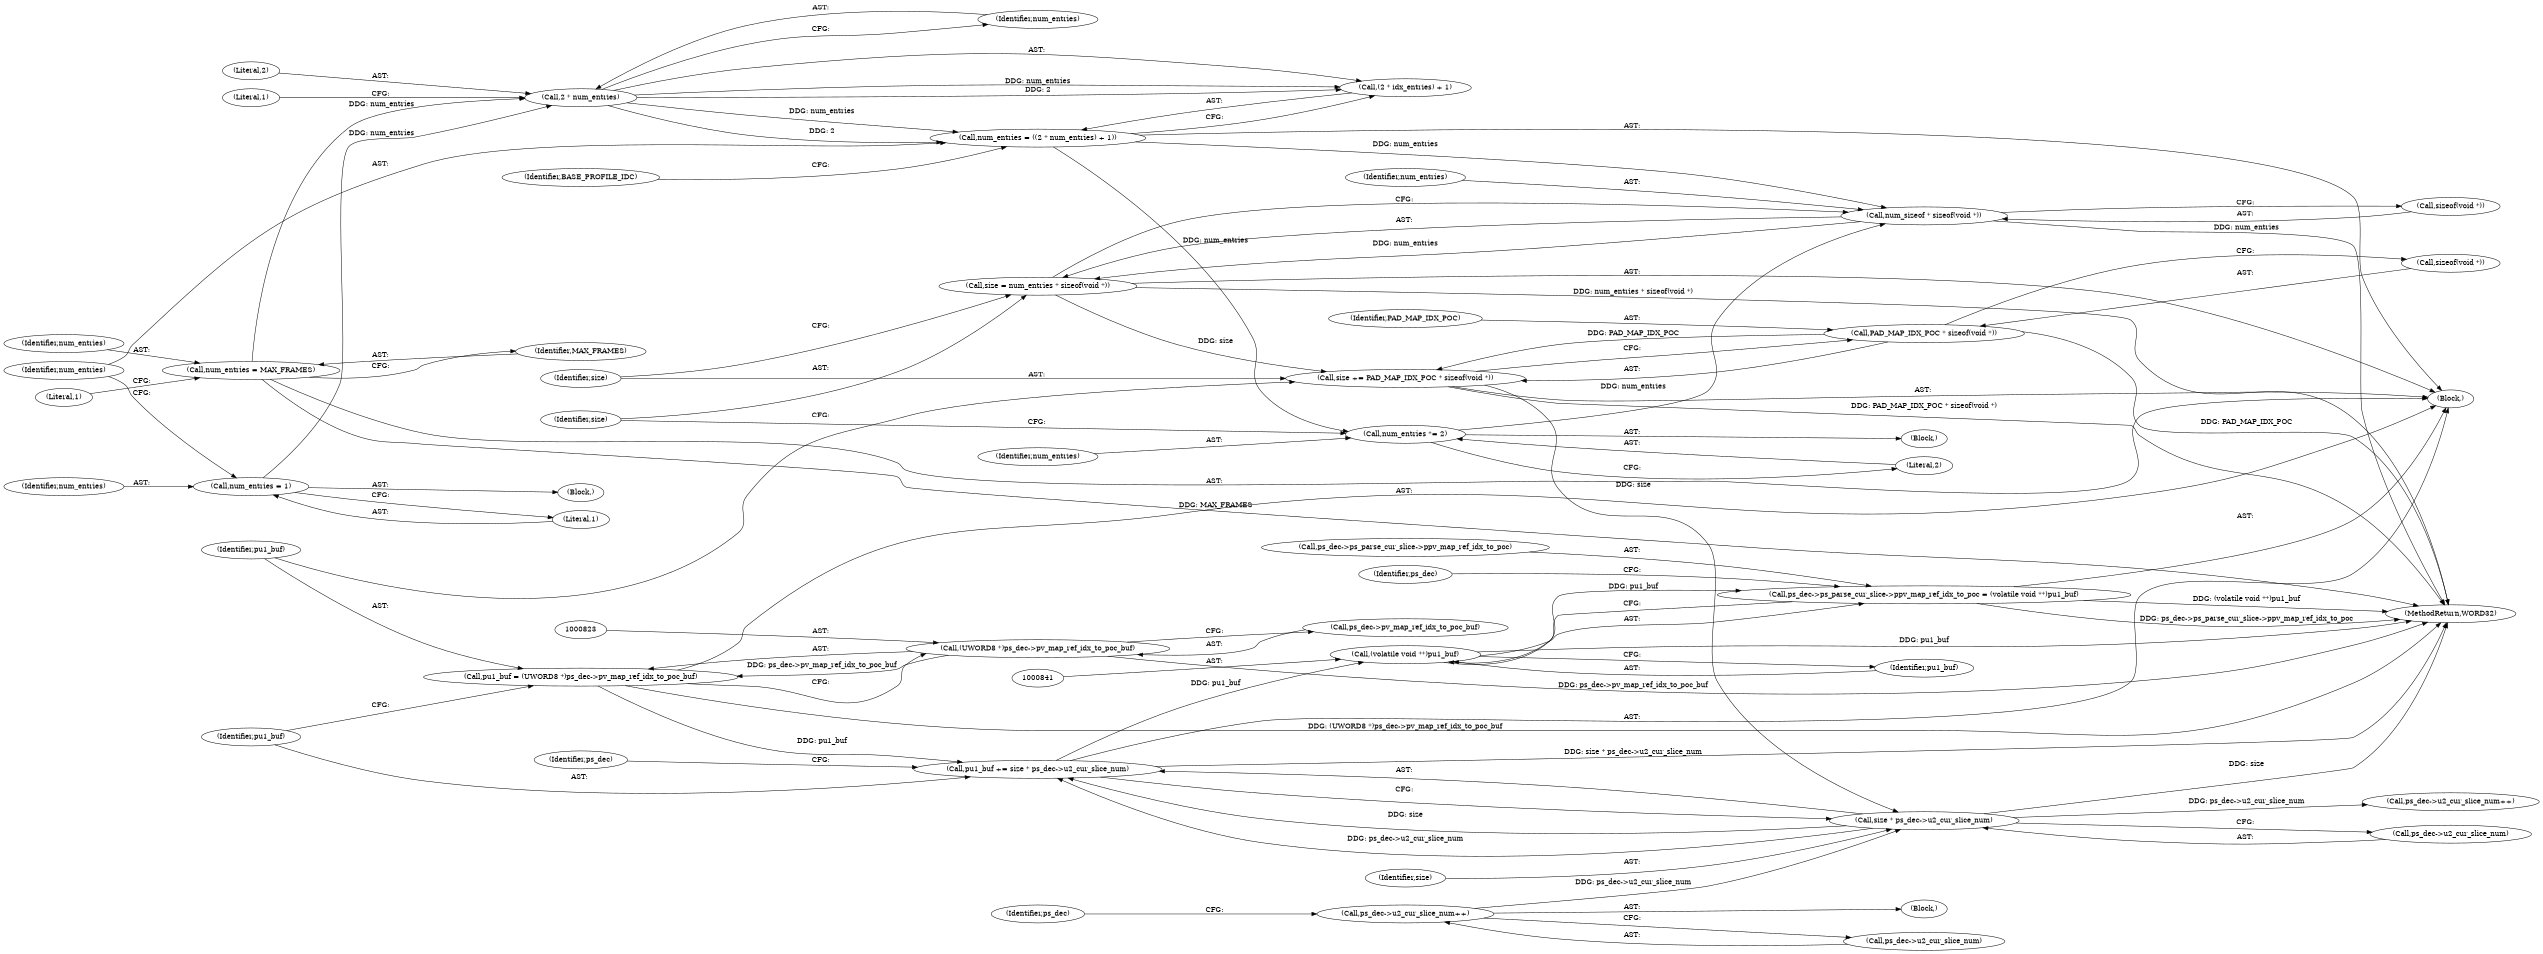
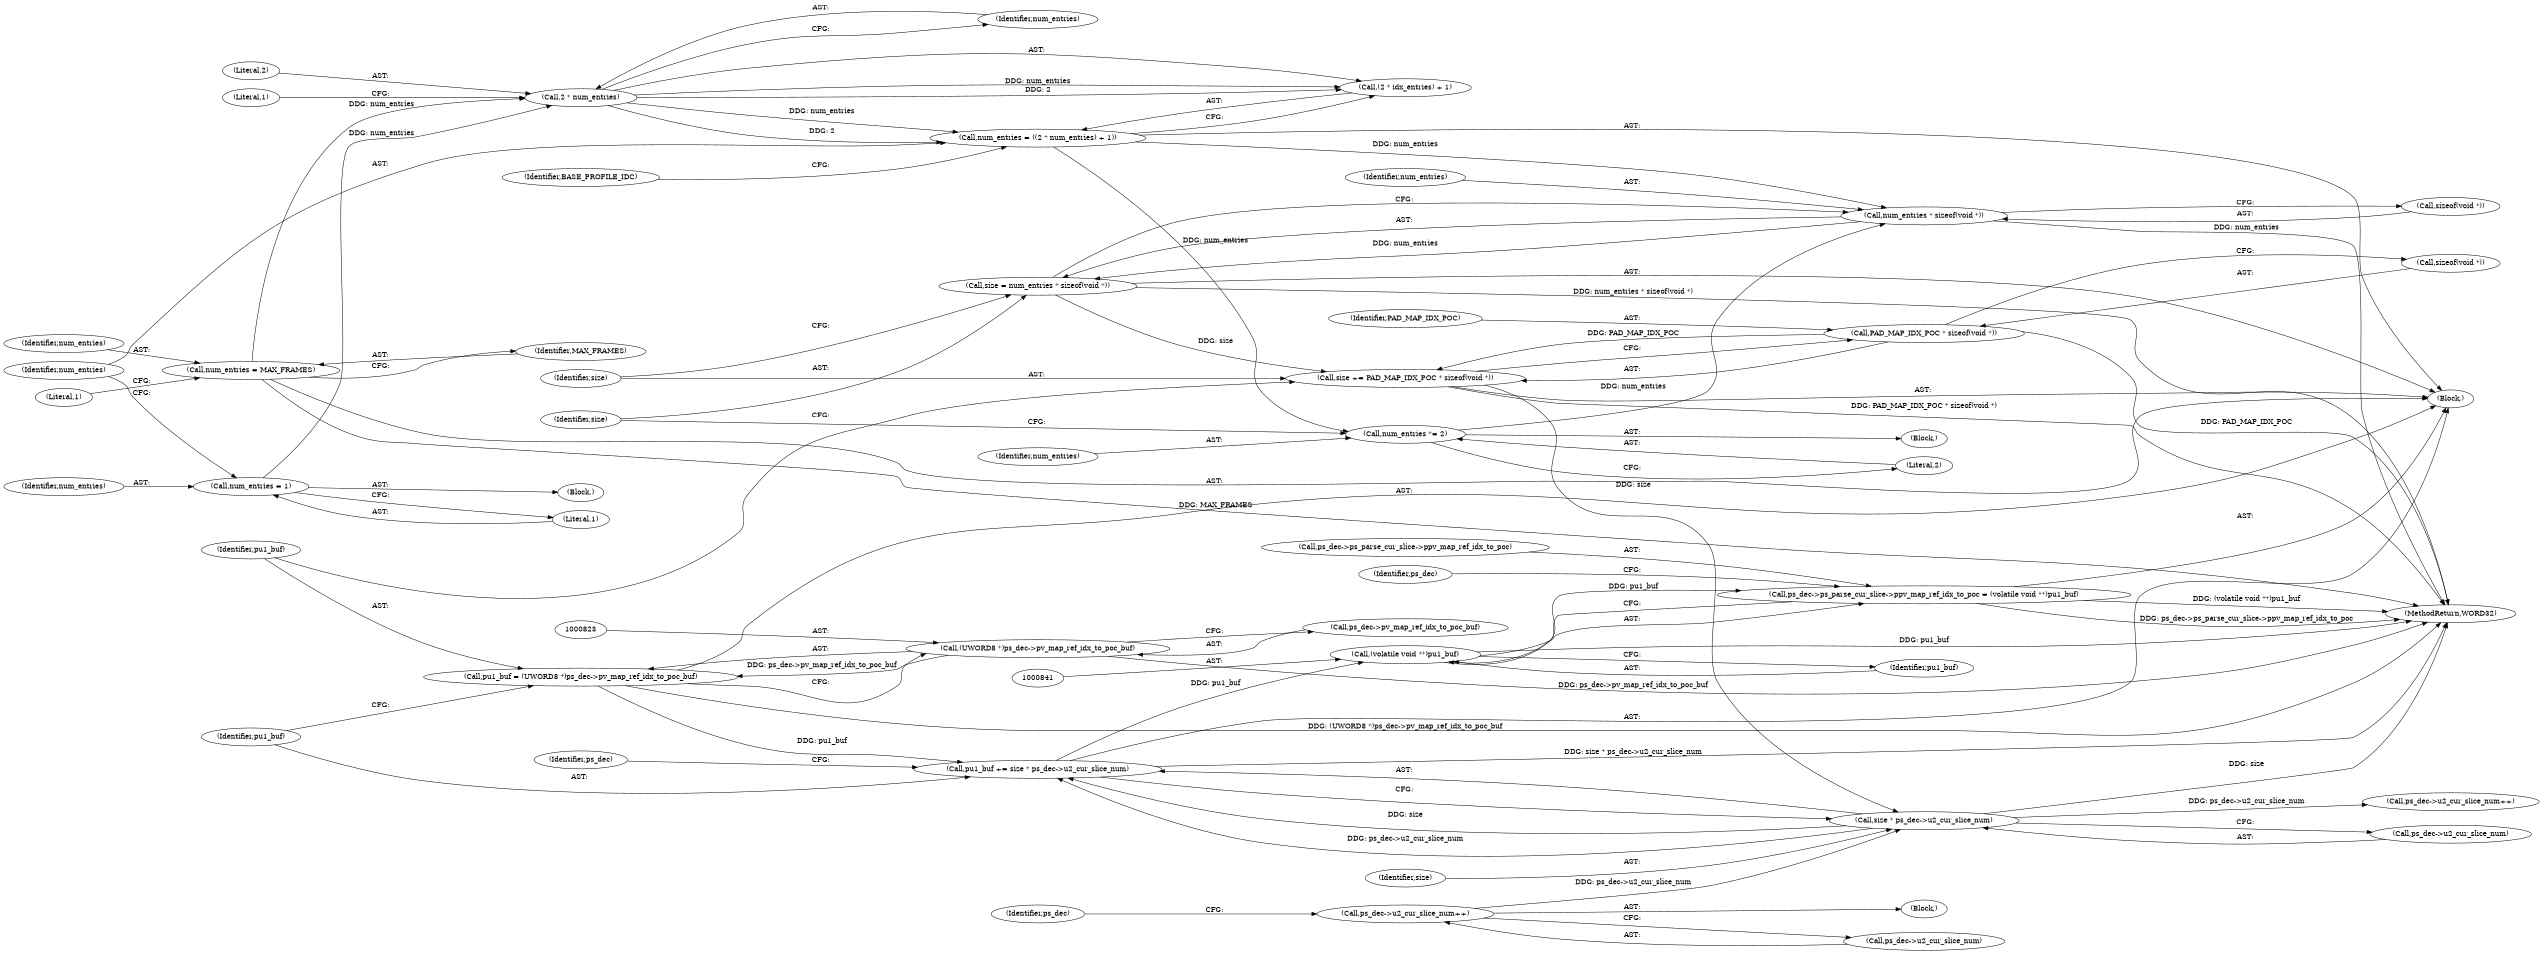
node "(Call,num_sizeof * sizeof(void *))": label "(Call,num_sizeof * sizeof(void *))" -> "(Call,num_entries * sizeof(void *))"
